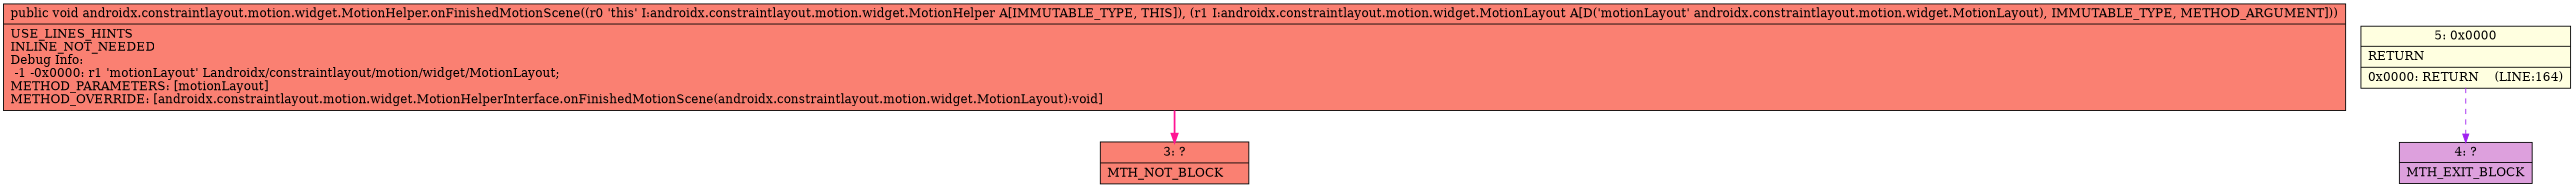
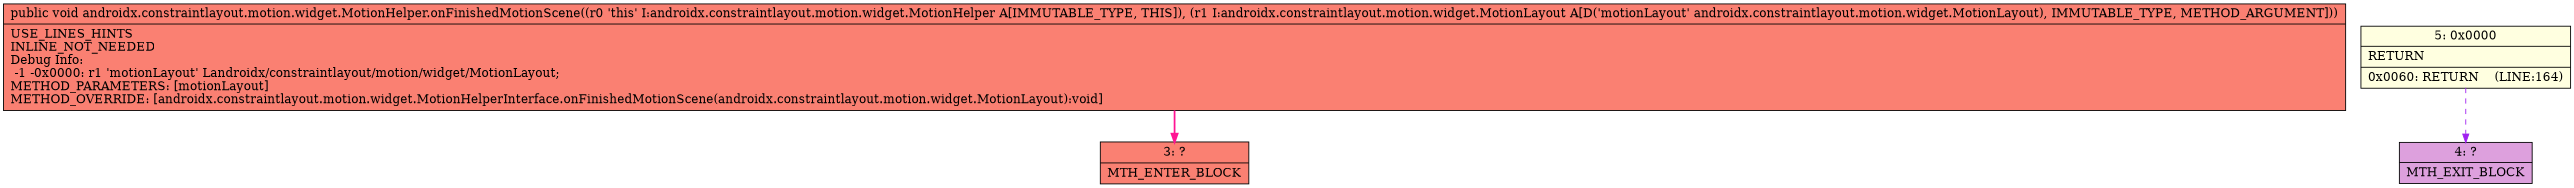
node "5: 0x0000": text "0x0000: RETURN    (LINE:164)" -> "0x0060: RETURN    (LINE:164)"
node "3: ?": text "MTH_NOT_BLOCK" -> "MTH_ENTER_BLOCK"
